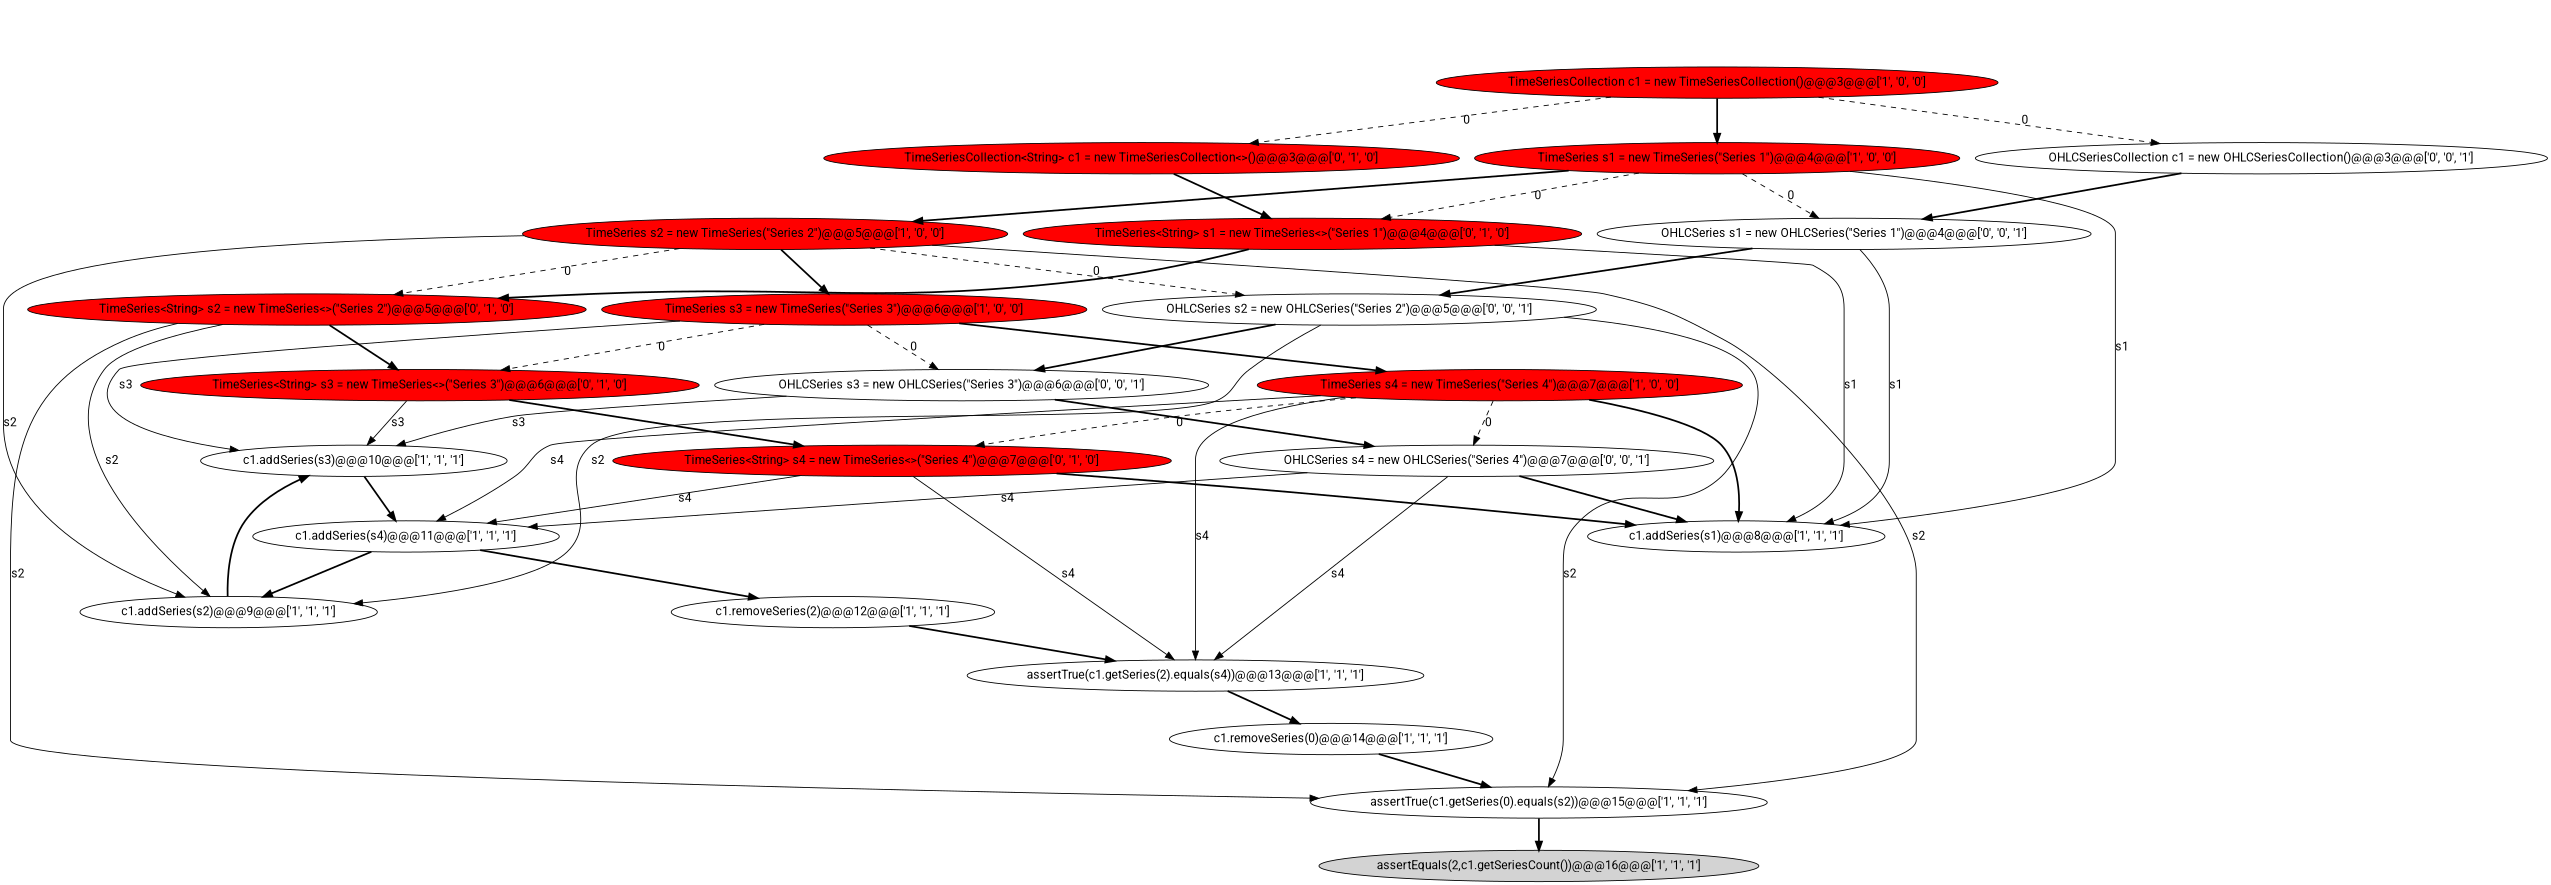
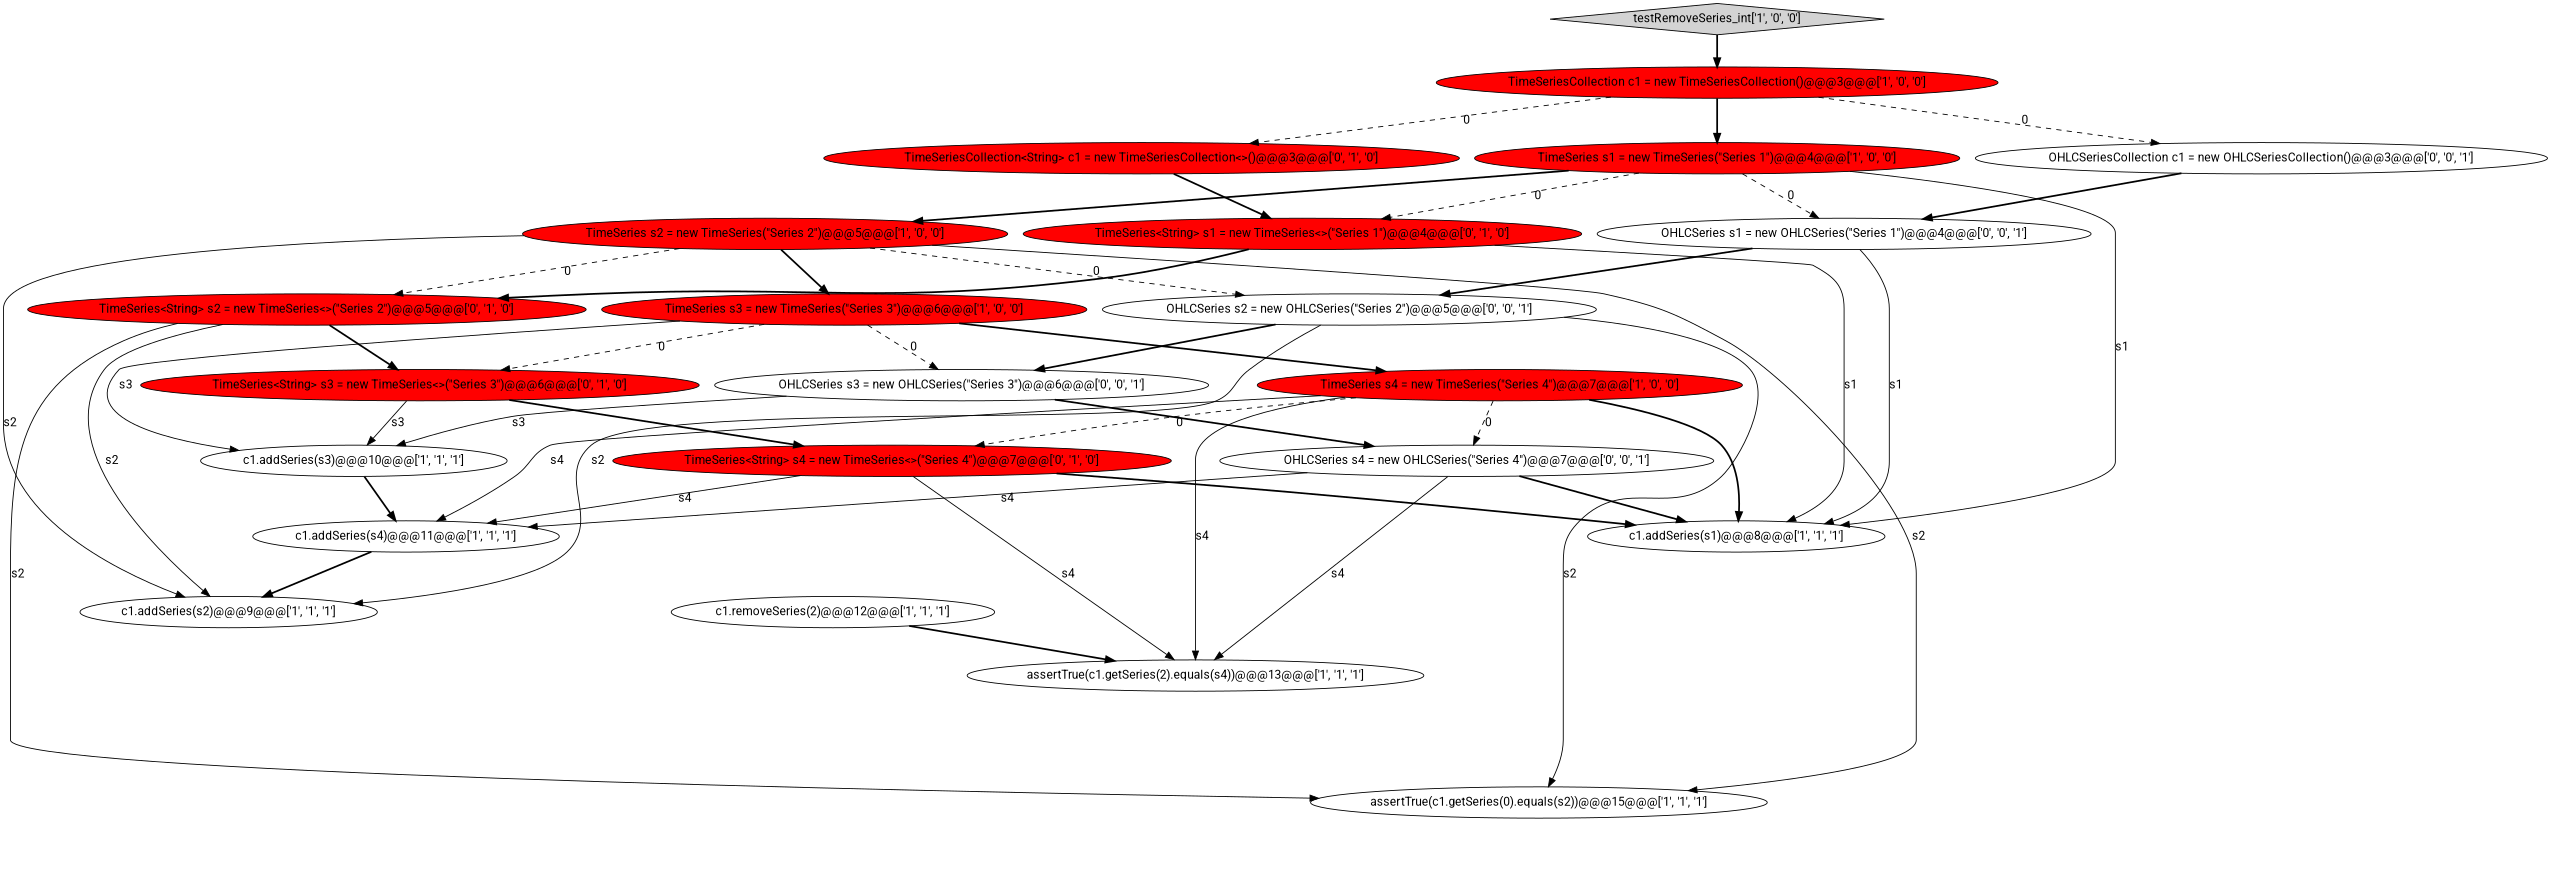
node "testRemoveSeries_int['1', '0', '0']": added
edge "c1.addSeries(s2)@@@9@@@['1', '1', '1']" -> "c1.addSeries(s3)@@@10@@@['1', '1', '1']": removed
edge "c1.addSeries(s4)@@@11@@@['1', '1', '1']" -> "c1.removeSeries(2)@@@12@@@['1', '1', '1']": removed
node "c1.removeSeries(0)@@@14@@@['1', '1', '1']": removed
node "assertEquals(2,c1.getSeriesCount())@@@16@@@['1', '1', '1']": removed
